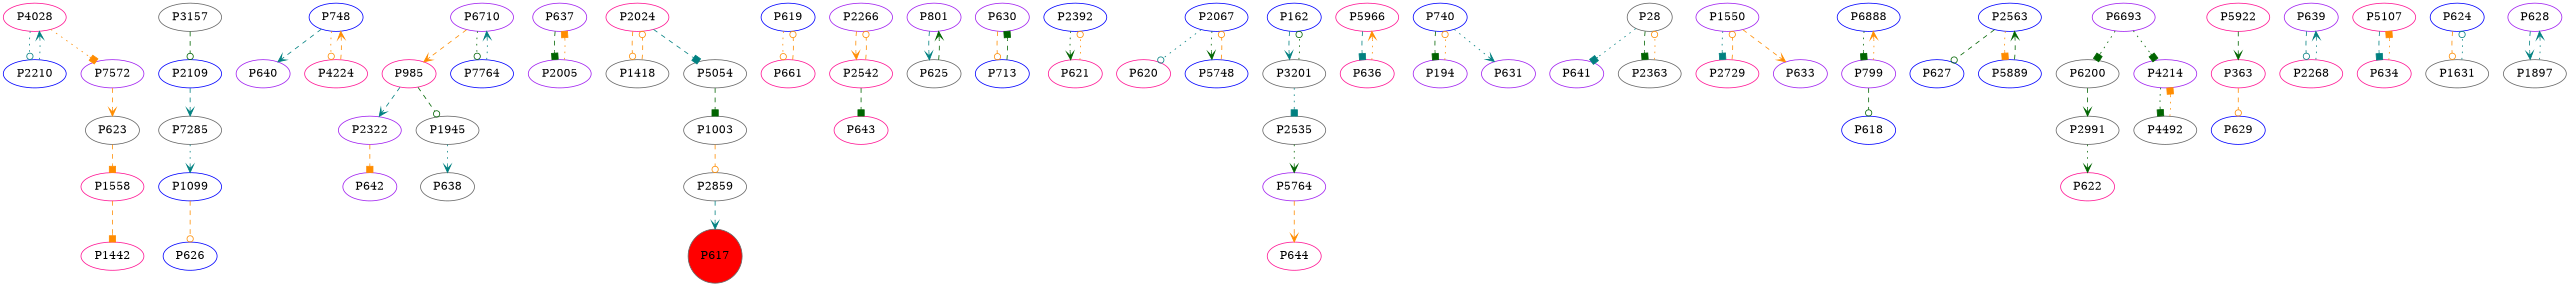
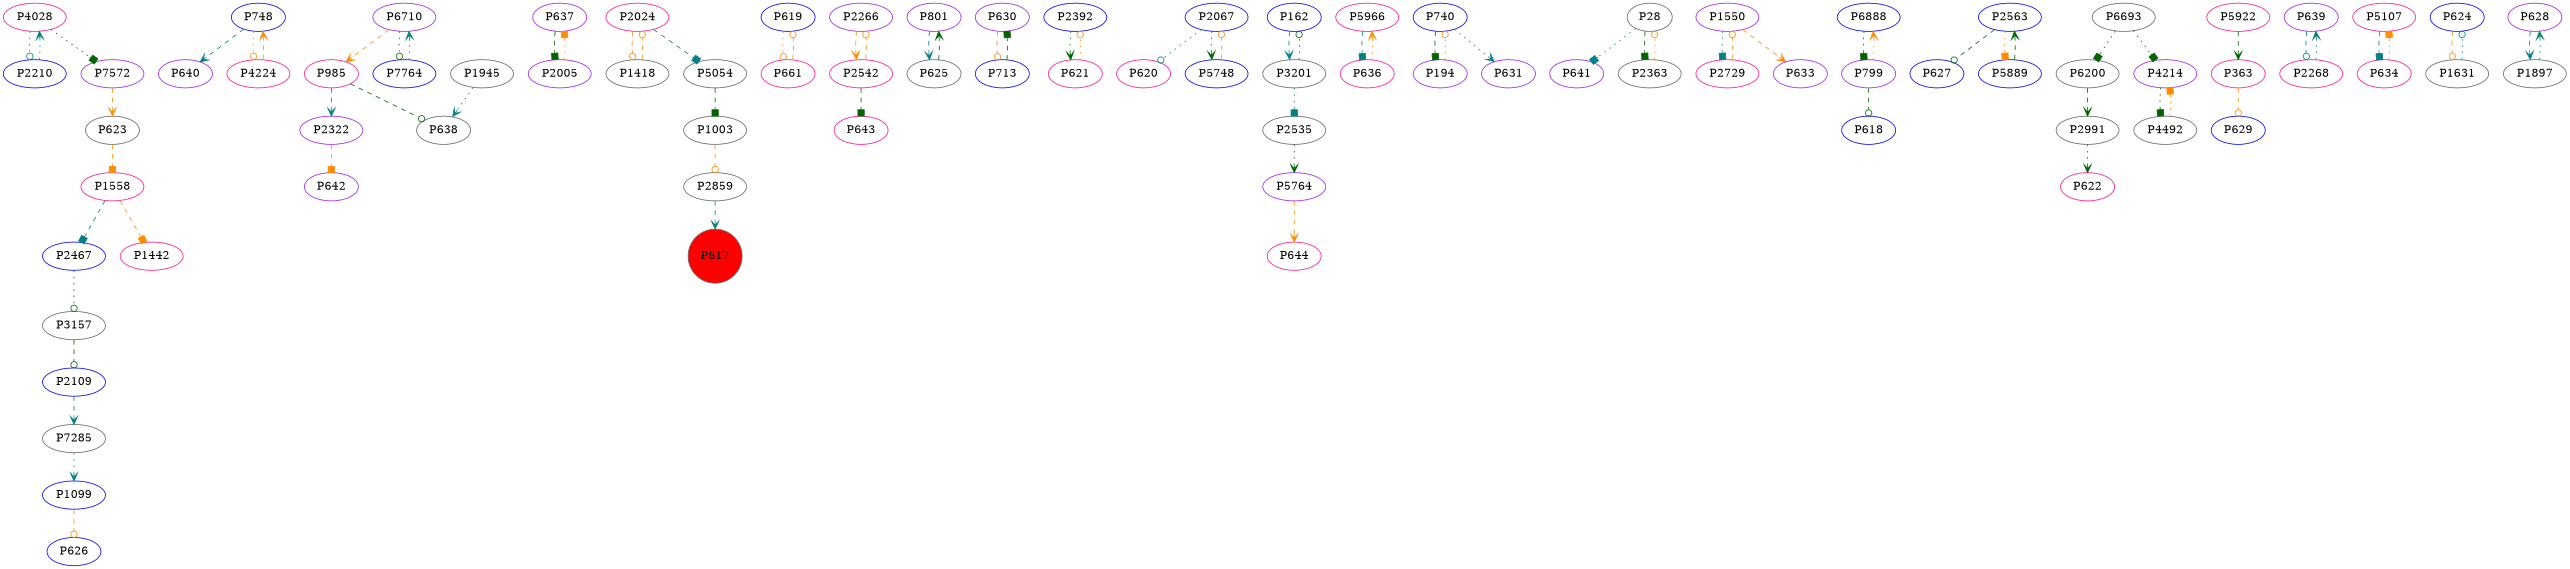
node "P6693": color purple -> gray40
edge "P4028" -> "P7572": color darkorange -> darkgreen
edge "P985" -> "P1945": now "P985" -> "P638"
node "P2467": added
